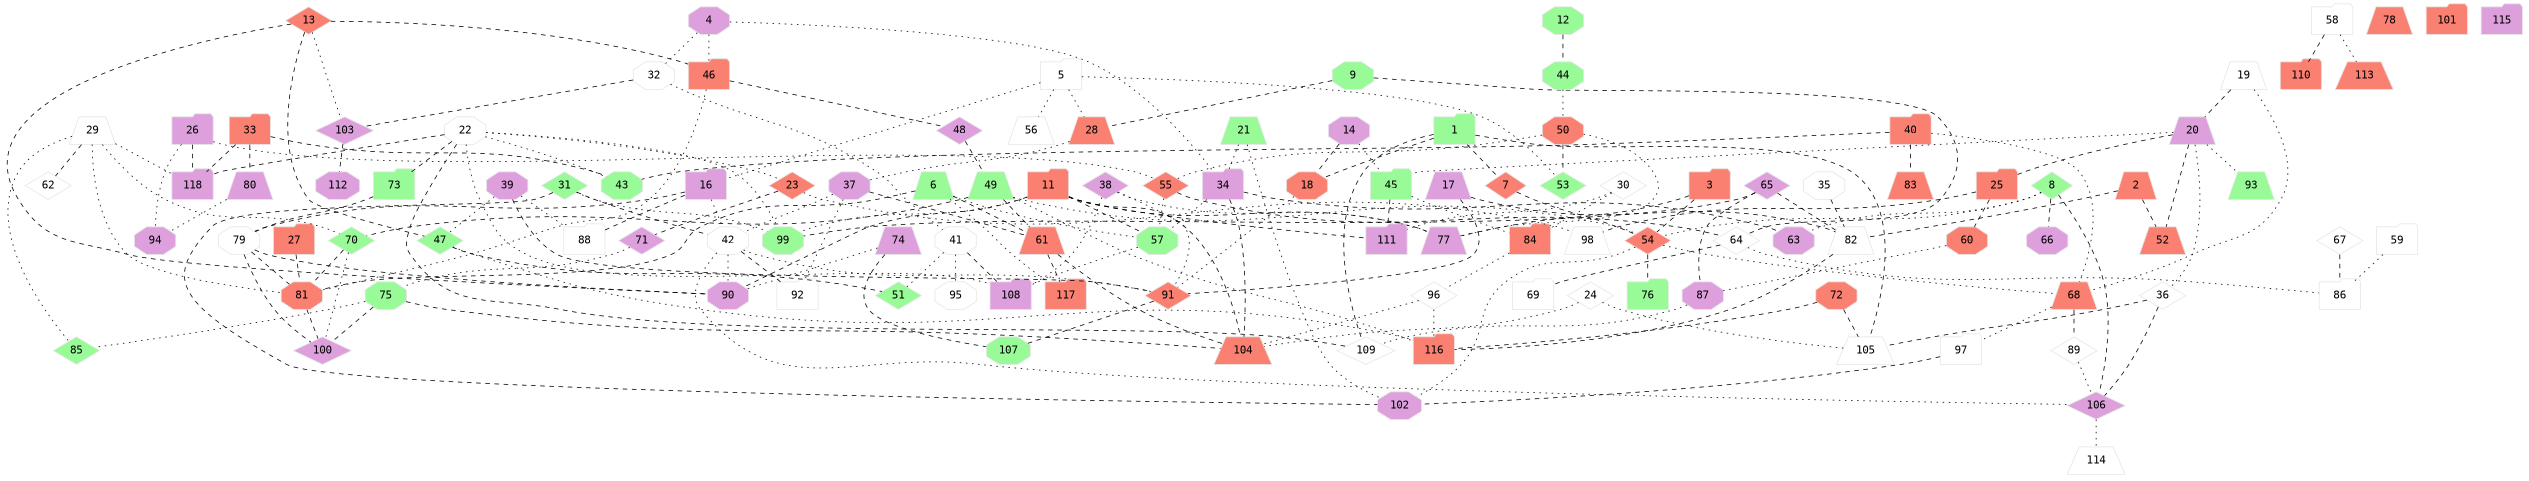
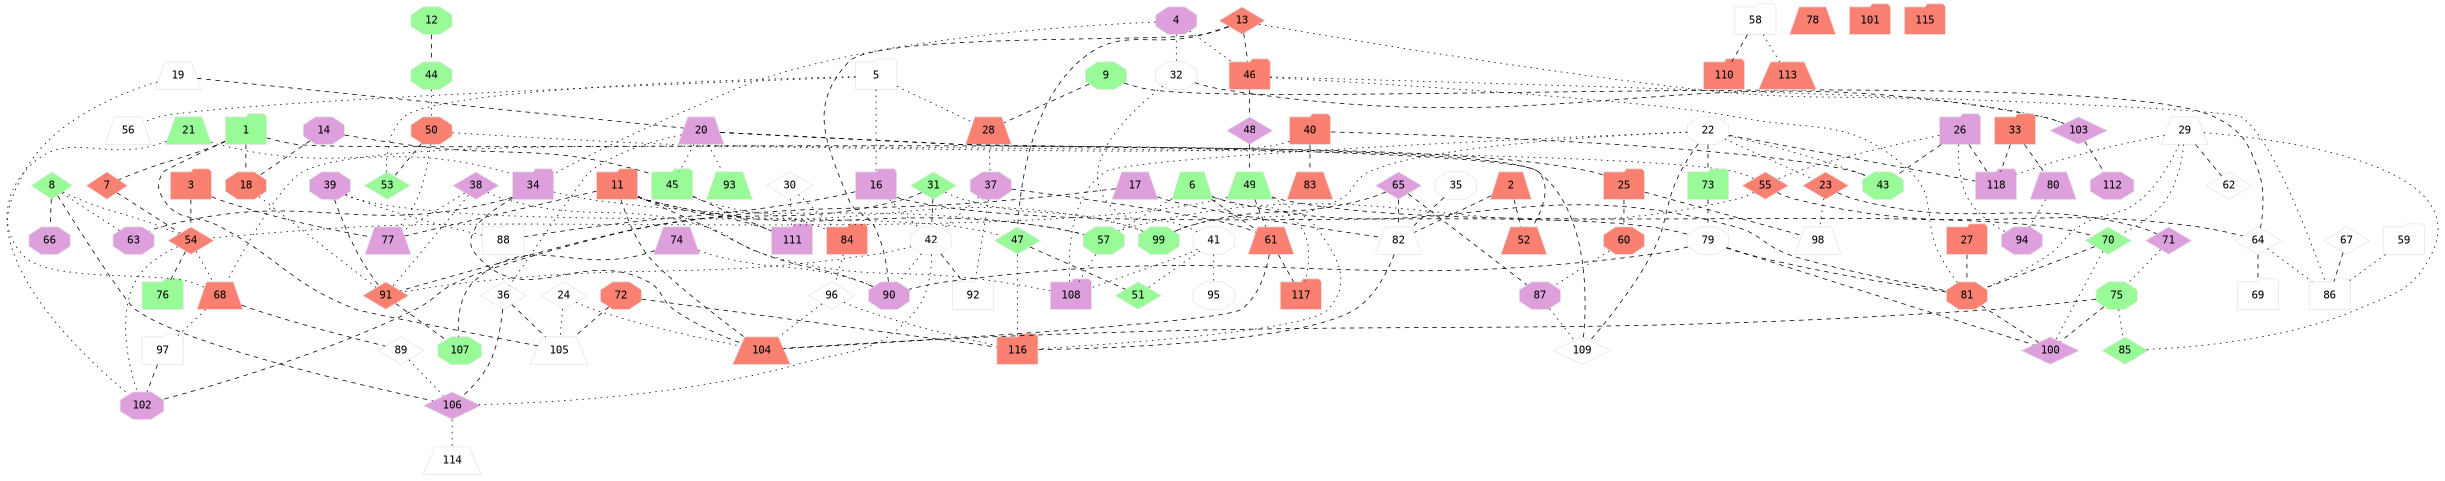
node "115": fillcolor plum -> salmon
edge "46" -- "86": added
edge "33" -- "43": now "26" -- "43"
edge "14" -- "45": style dotted -> dashed
edge "41" -- "108": style dashed -> dotted
